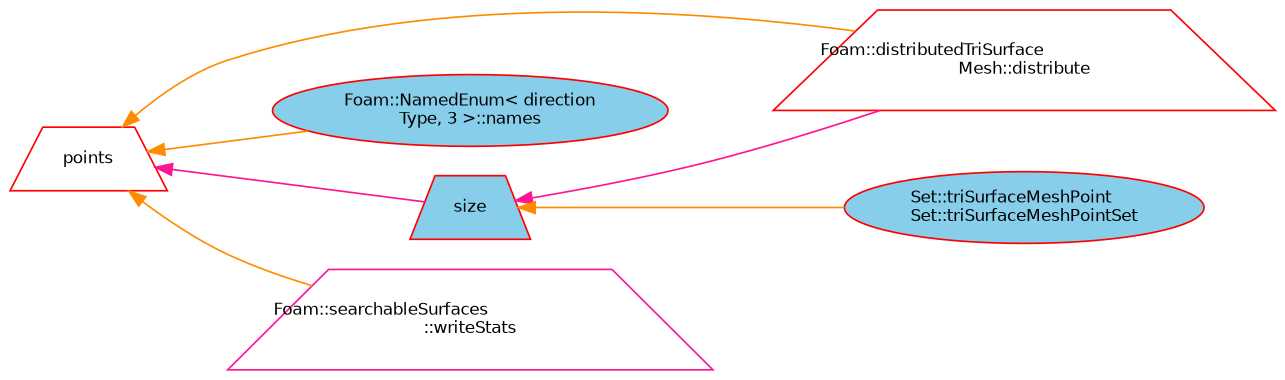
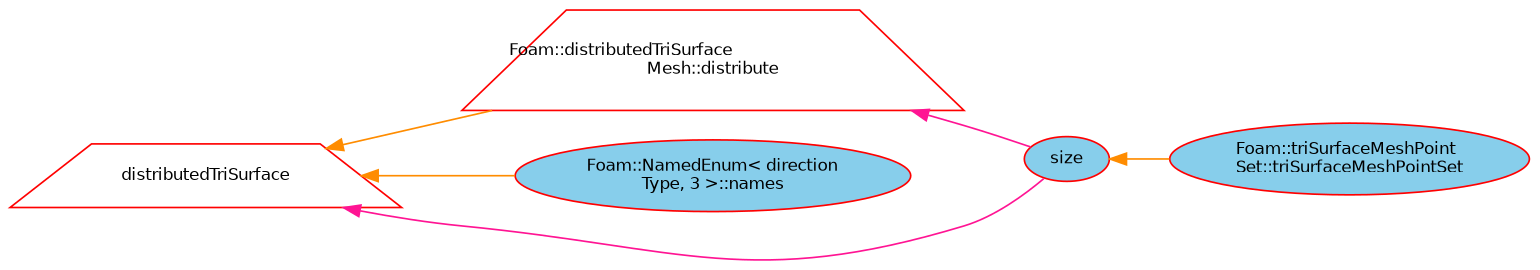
node "points": label "points" -> "distributedTriSurface"
edge "Foam::distributedTriSurface Mesh::distribute" -> "size": reversed
node "size": shape trapezium -> ellipse
node "Set::triSurfaceMeshPoint Set::triSurfaceMeshPointSet": label "Set::triSurfaceMeshPoint Set::triSurfaceMeshPointSet" -> "Foam::triSurfaceMeshPoint Set::triSurfaceMeshPointSet"
node "Foam::searchableSurfaces ::writeStats": removed
